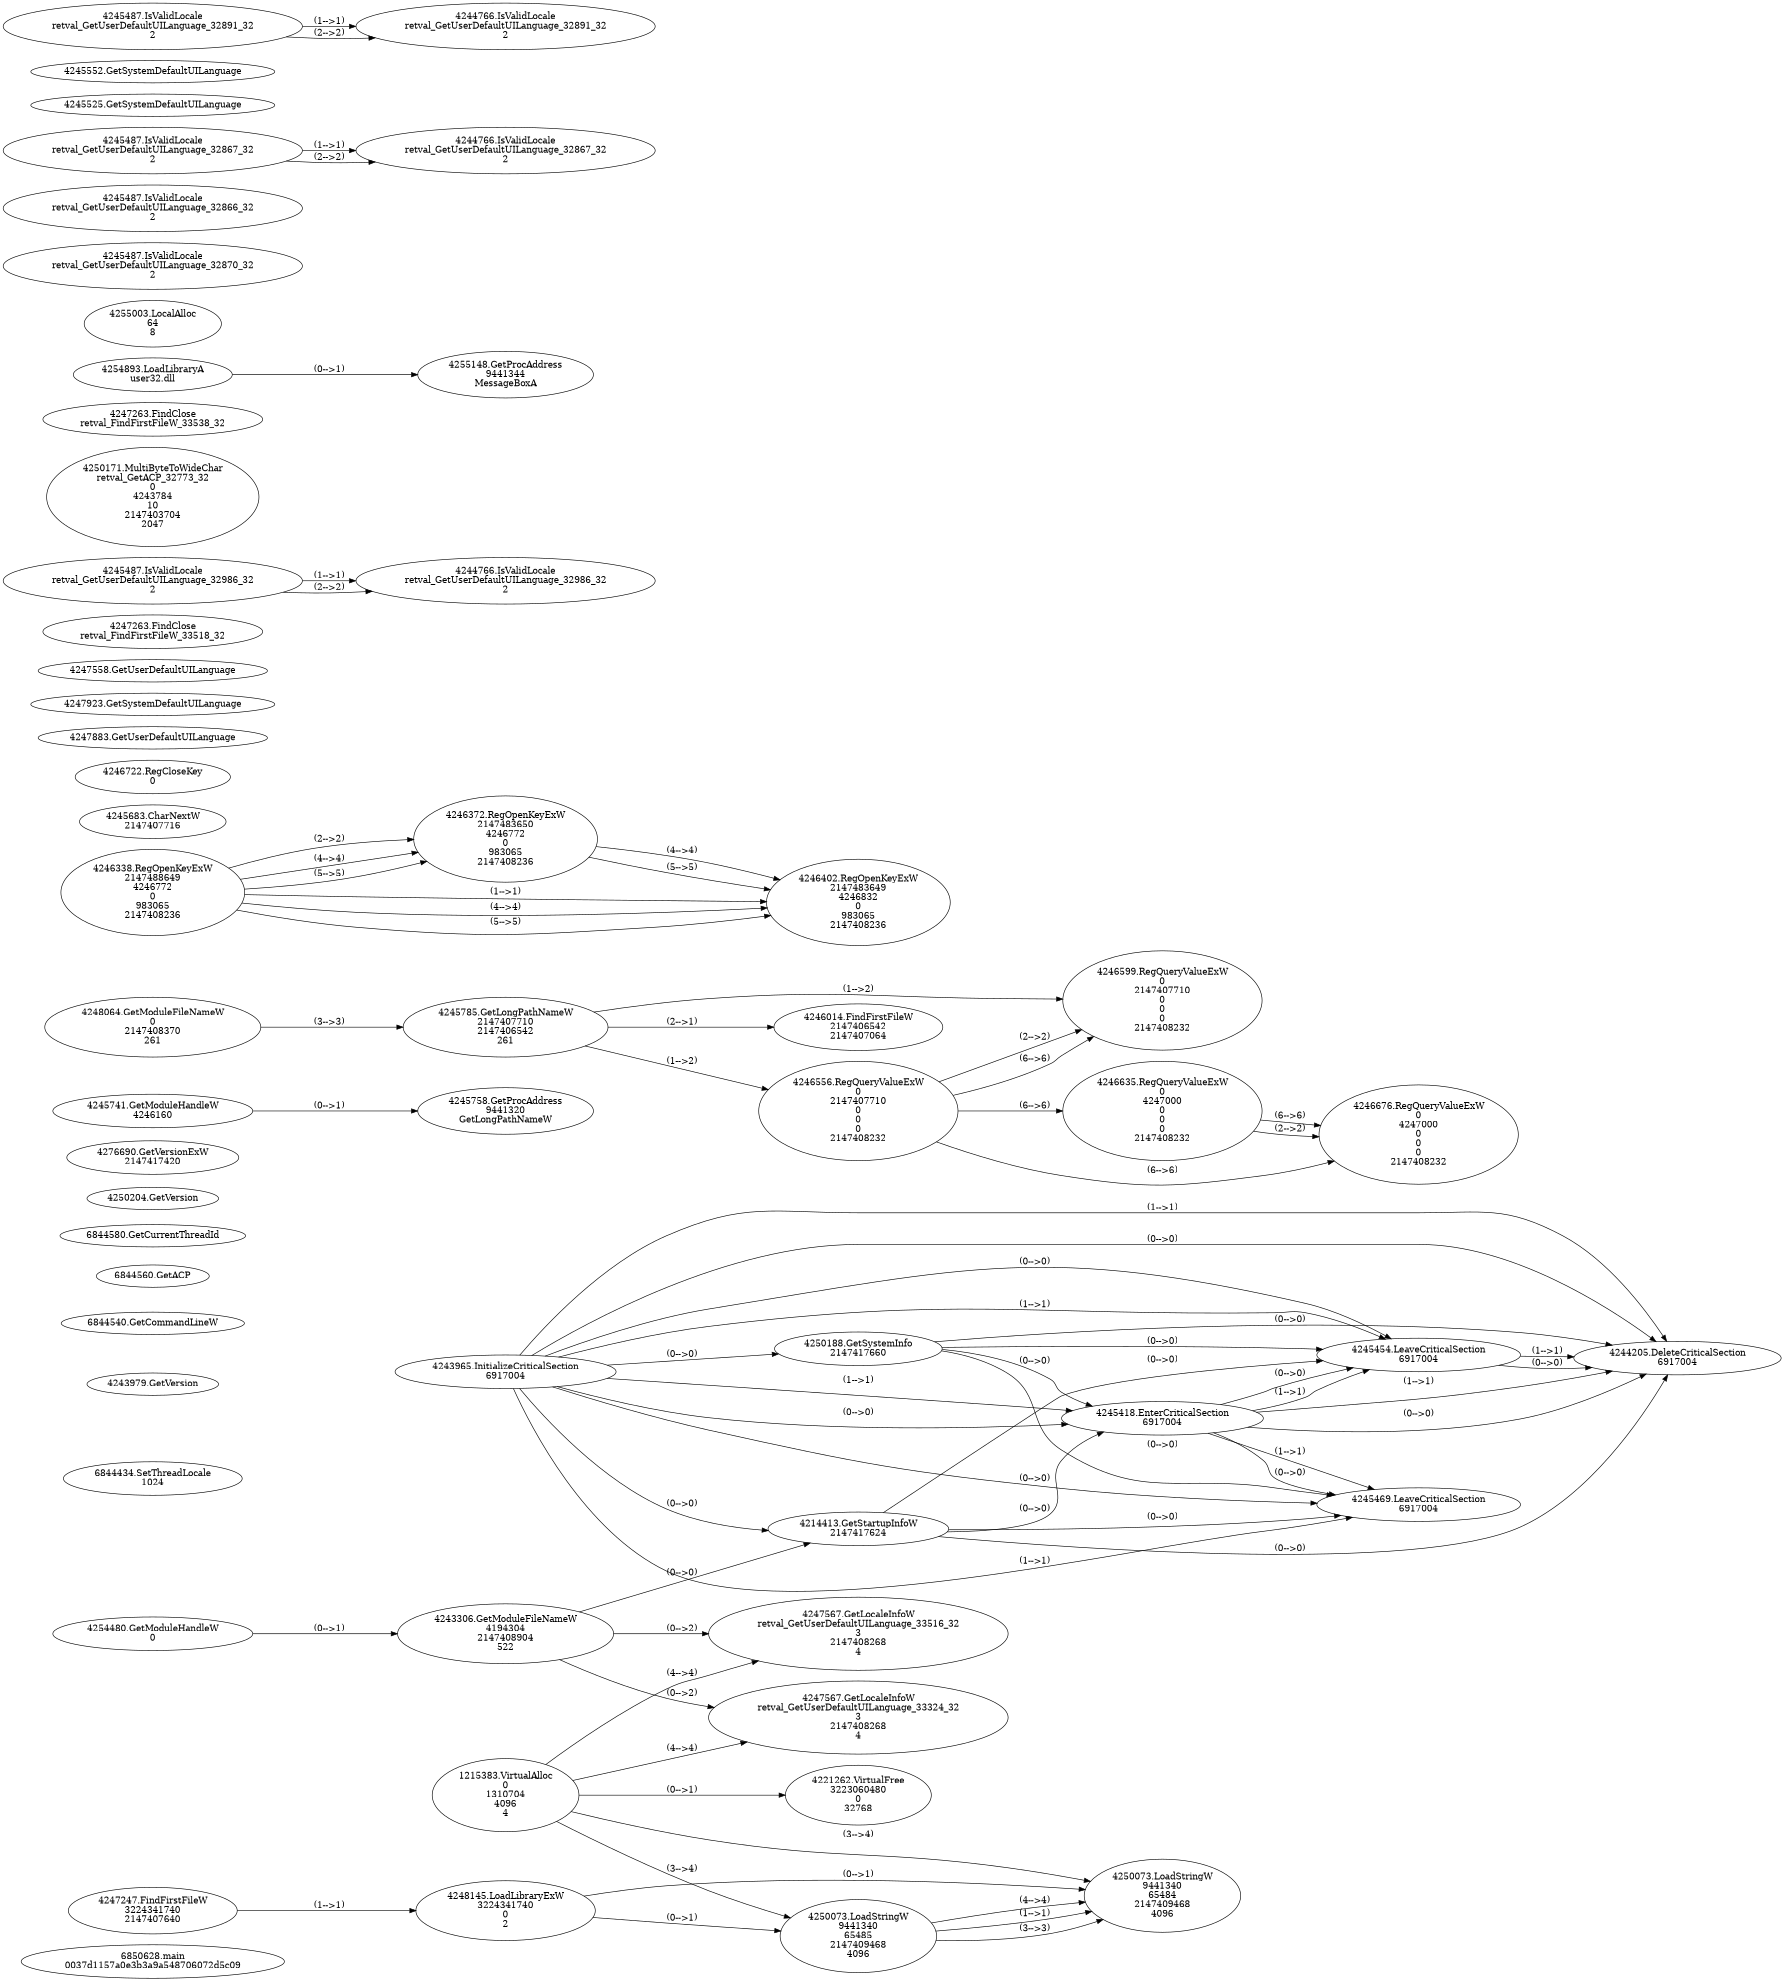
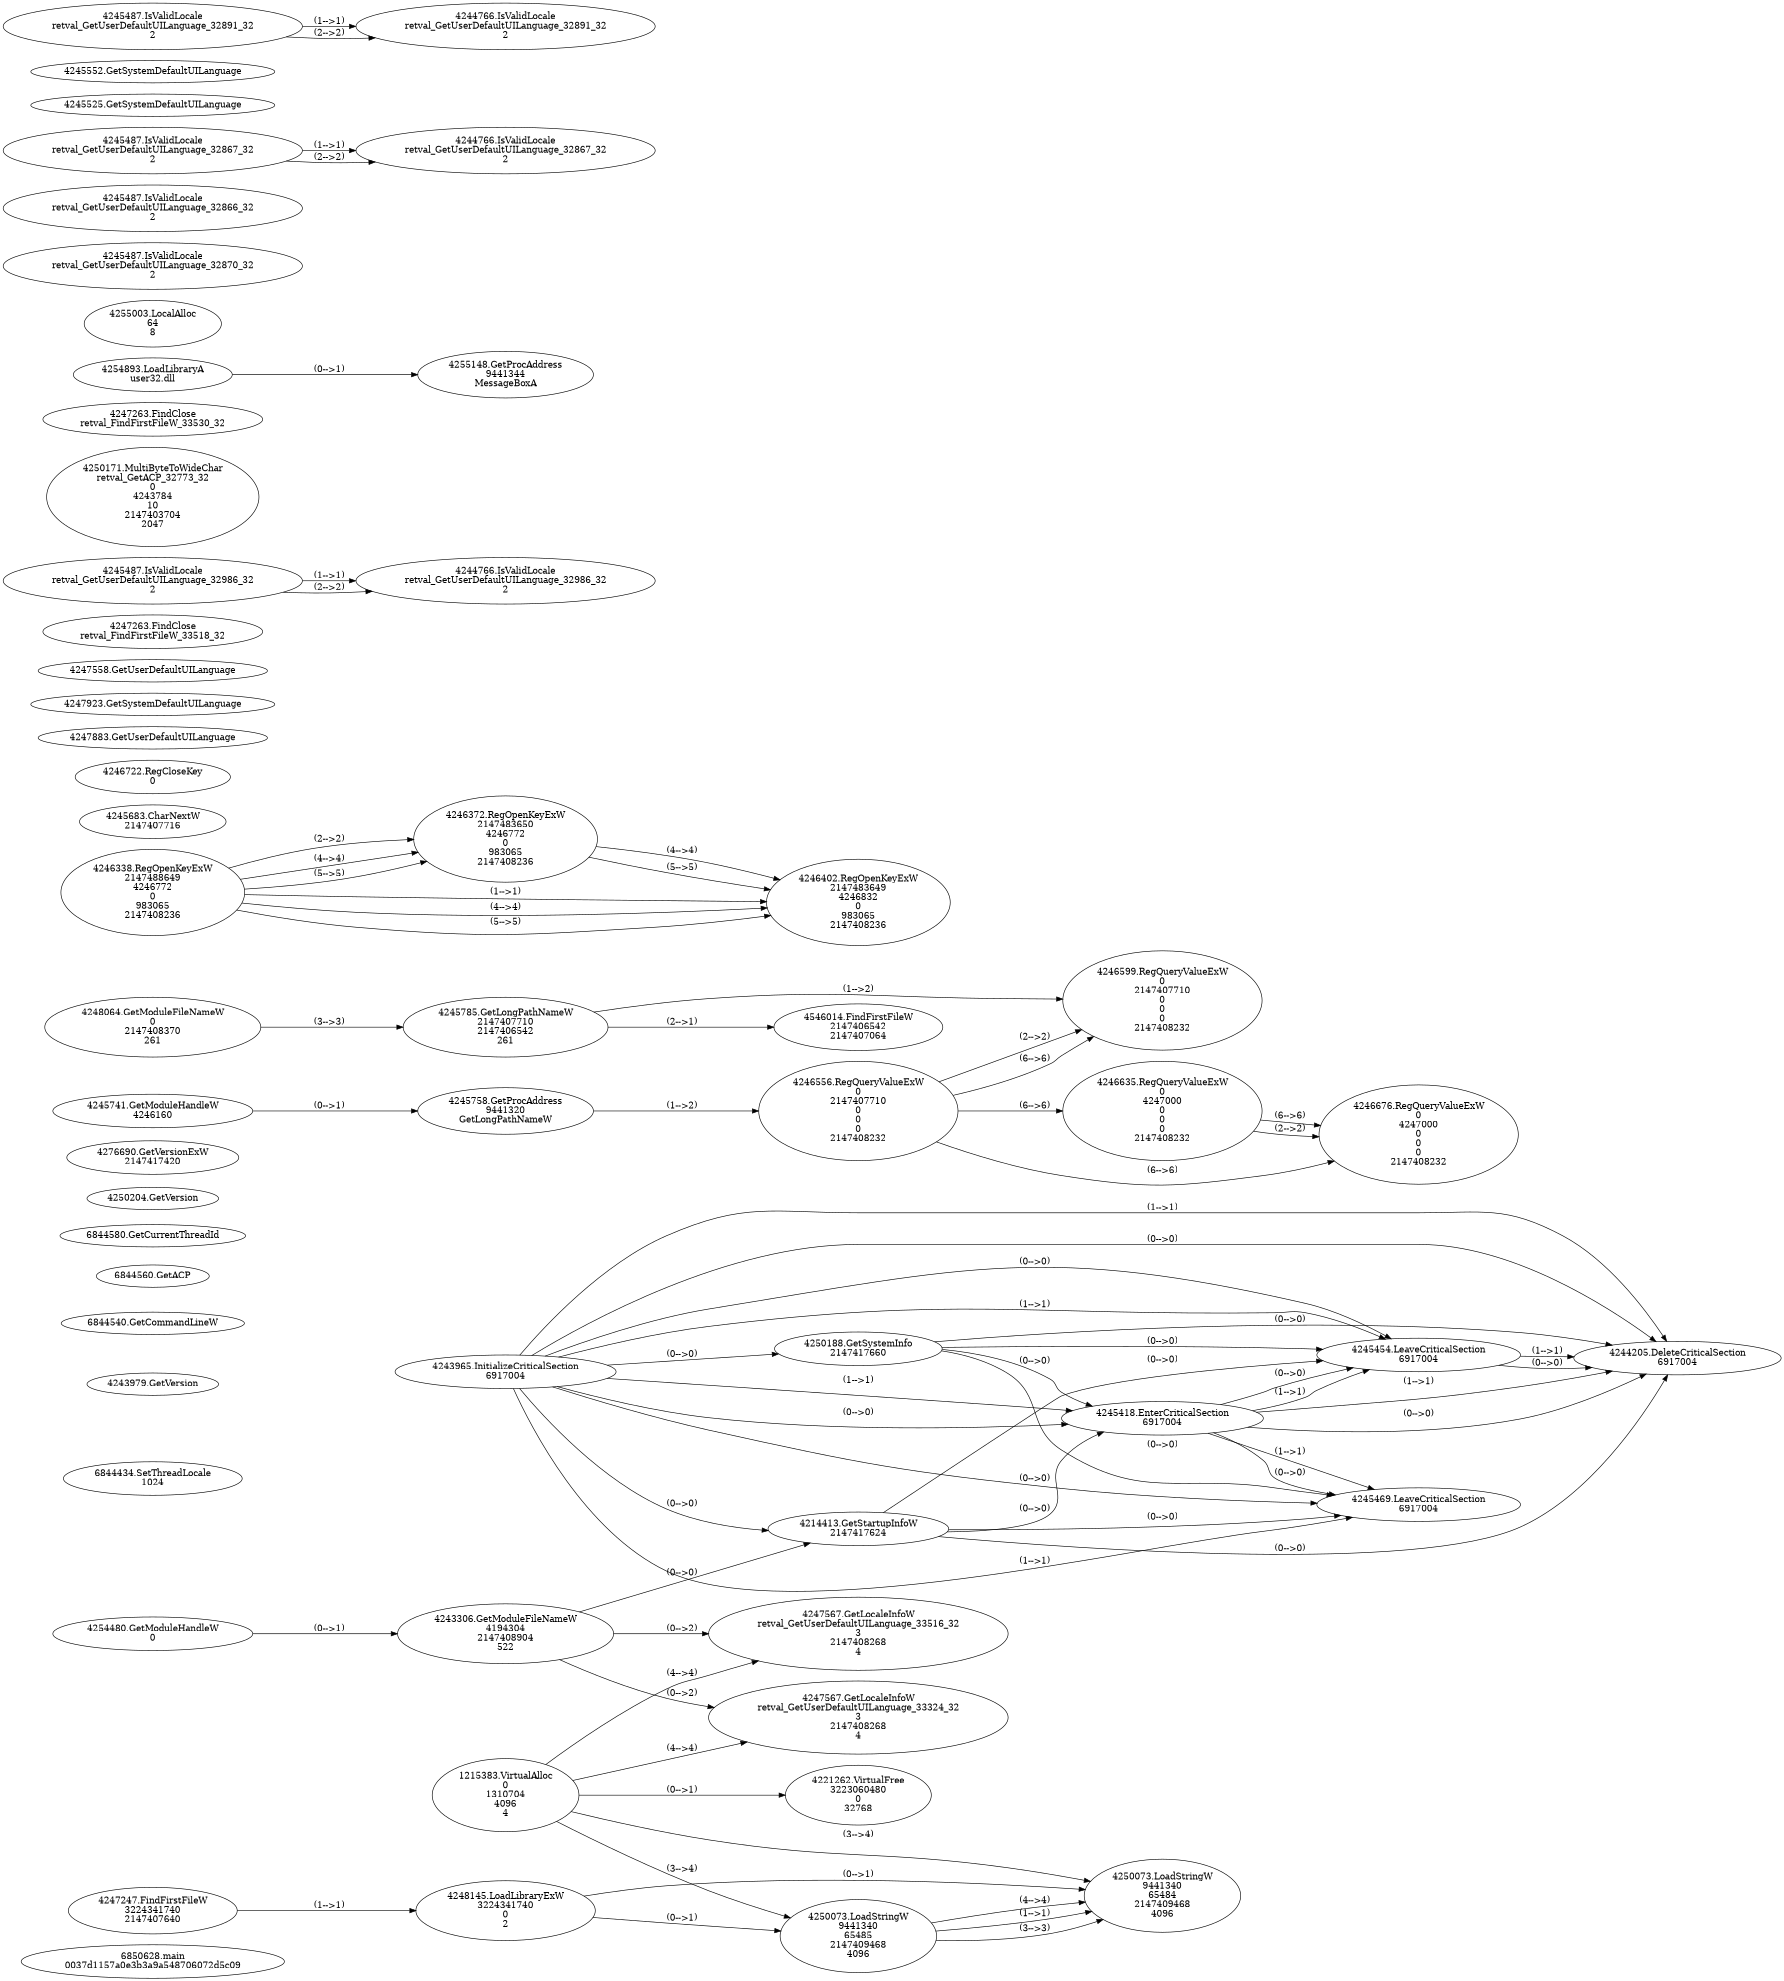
node "4247263.FindClose retval_FindFirstFileW_33538_32": label "4247263.FindClose retval_FindFirstFileW_33538_32" -> "4247263.FindClose retval_FindFirstFileW_33530_32"
node "4246014.FindFirstFileW 2147406542 2147407064": label "4246014.FindFirstFileW 2147406542 2147407064" -> "4546014.FindFirstFileW 2147406542 2147407064"
edge "4245785.GetLongPathNameW 2147407710 2147406542 261" -> "4246556.RegQueryValueExW 0 2147407710 0 0 0 2147408232": now "4245758.GetProcAddress 9441320 GetLongPathNameW" -> "4246556.RegQueryValueExW 0 2147407710 0 0 0 2147408232"
